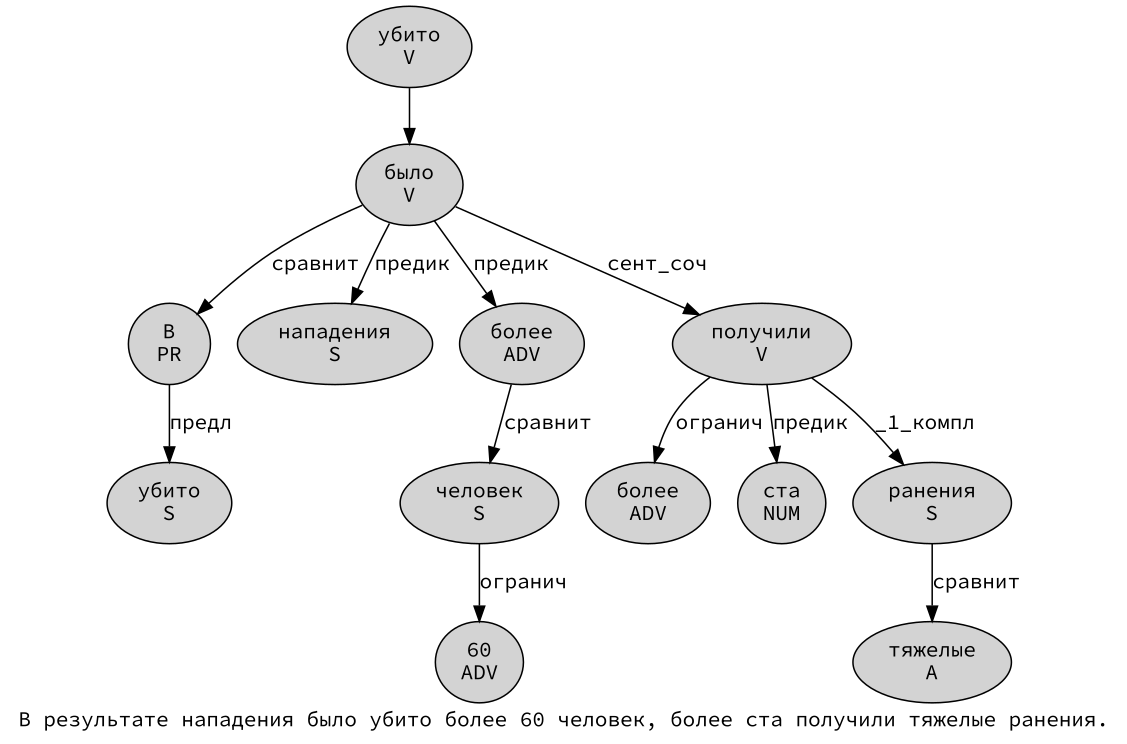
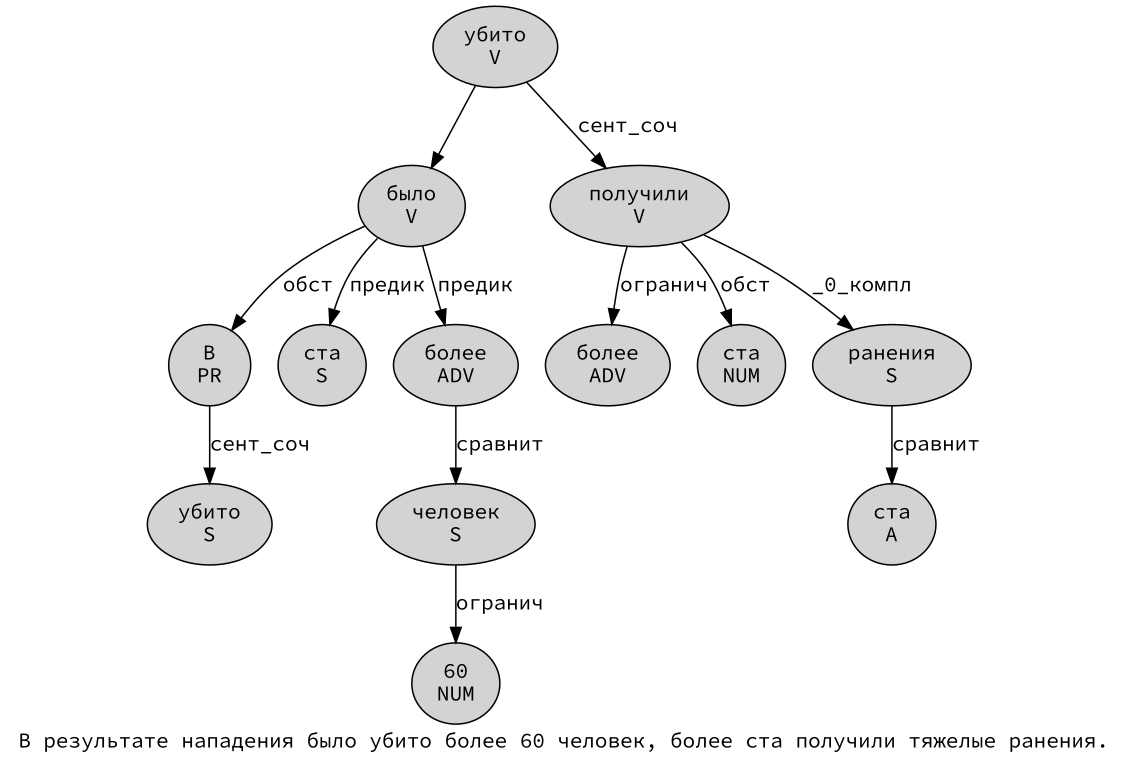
edge "было V" -> "получили V": now "убито V" -> "получили V"
edge "было V" -> "В PR": label "сравнит" -> "обст"
node "нападения S": label "нападения S" -> "ста S"
edge "В PR" -> "убито S": label "предл" -> "сент_соч"
edge "получили V" -> "ста NUM": label "предик" -> "обст"
edge "получили V" -> "ранения S": label "_1_компл" -> "_0_компл"
node "60 ADV": label "60 ADV" -> "60 NUM"
node "тяжелые A": label "тяжелые A" -> "ста A"
